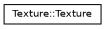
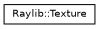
node "Texture::Texture": label "Texture::Texture" -> "Raylib::Texture"
